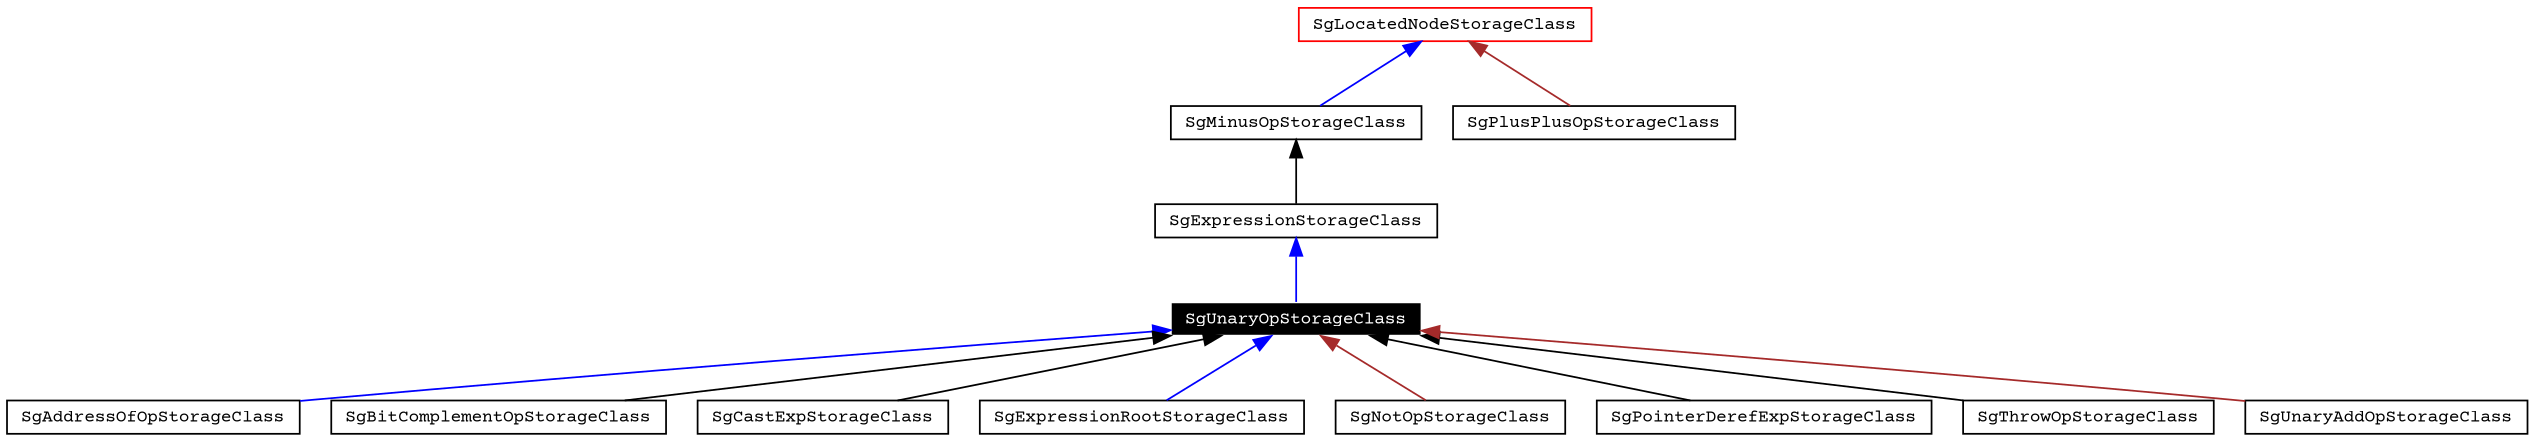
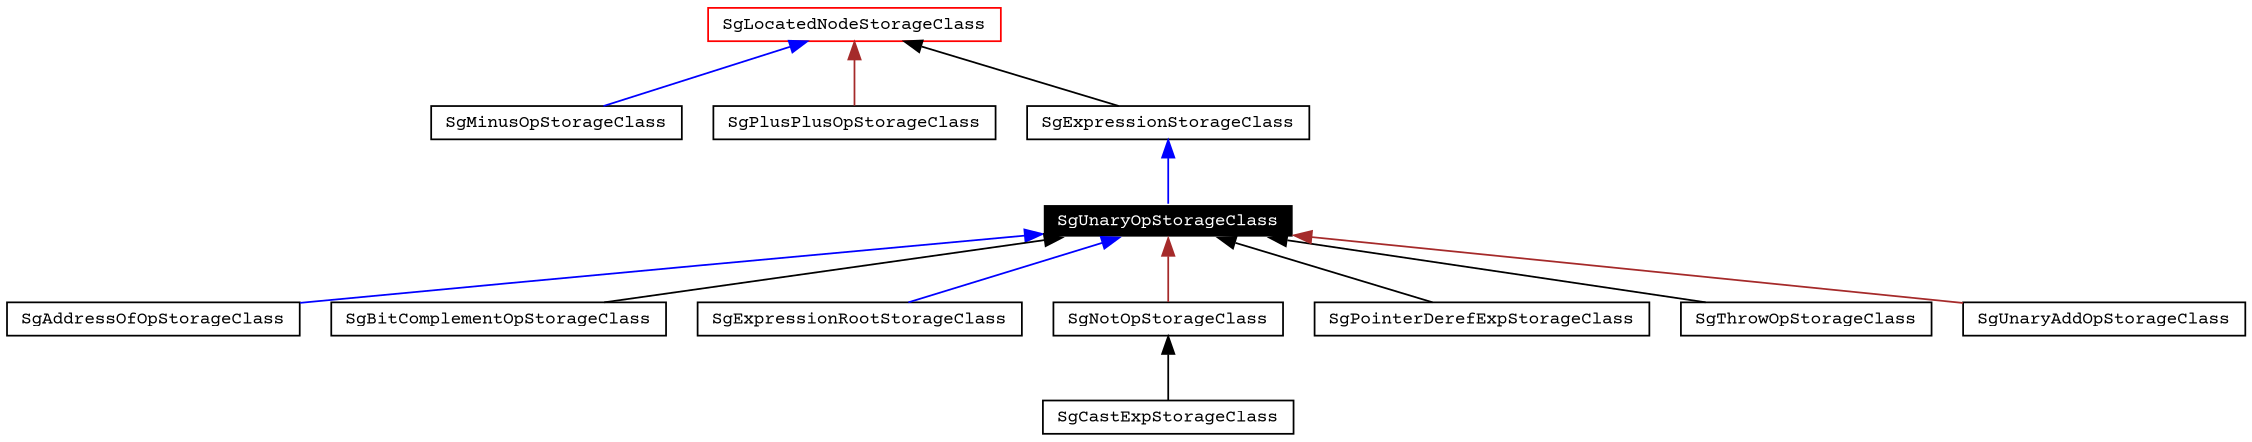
edge "SgExpressionStorageClass" -> "SgMinusOpStorageClass": now "SgExpressionStorageClass" -> "SgLocatedNodeStorageClass"
edge "SgCastExpStorageClass" -> "SgUnaryOpStorageClass": now "SgCastExpStorageClass" -> "SgNotOpStorageClass"
